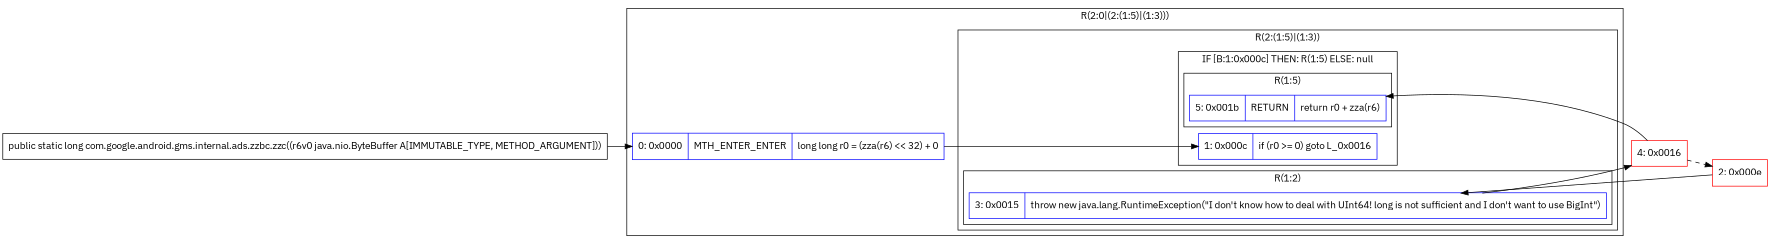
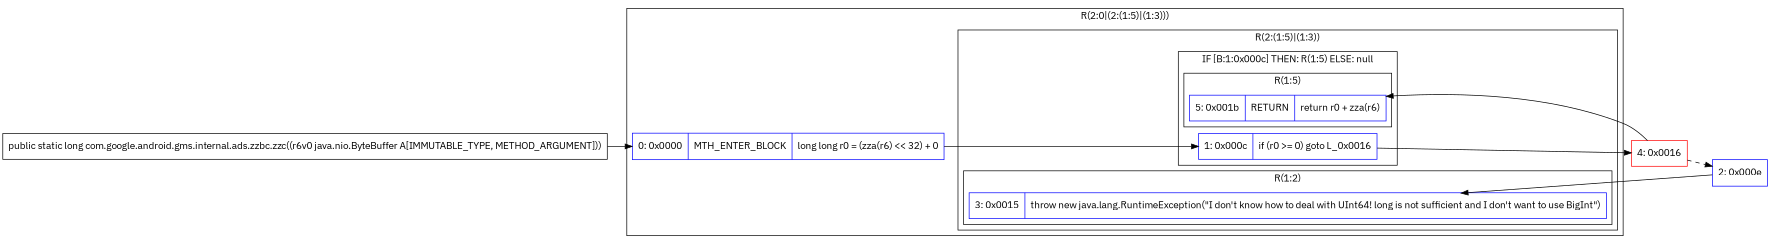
node "0: 0x0000": text "MTH_ENTER_ENTER" -> "MTH_ENTER_BLOCK"
node "2: 0x000e": color red -> blue
edge "3: 0x0015" -> "4: 0x0016": now "1: 0x000c" -> "4: 0x0016"
